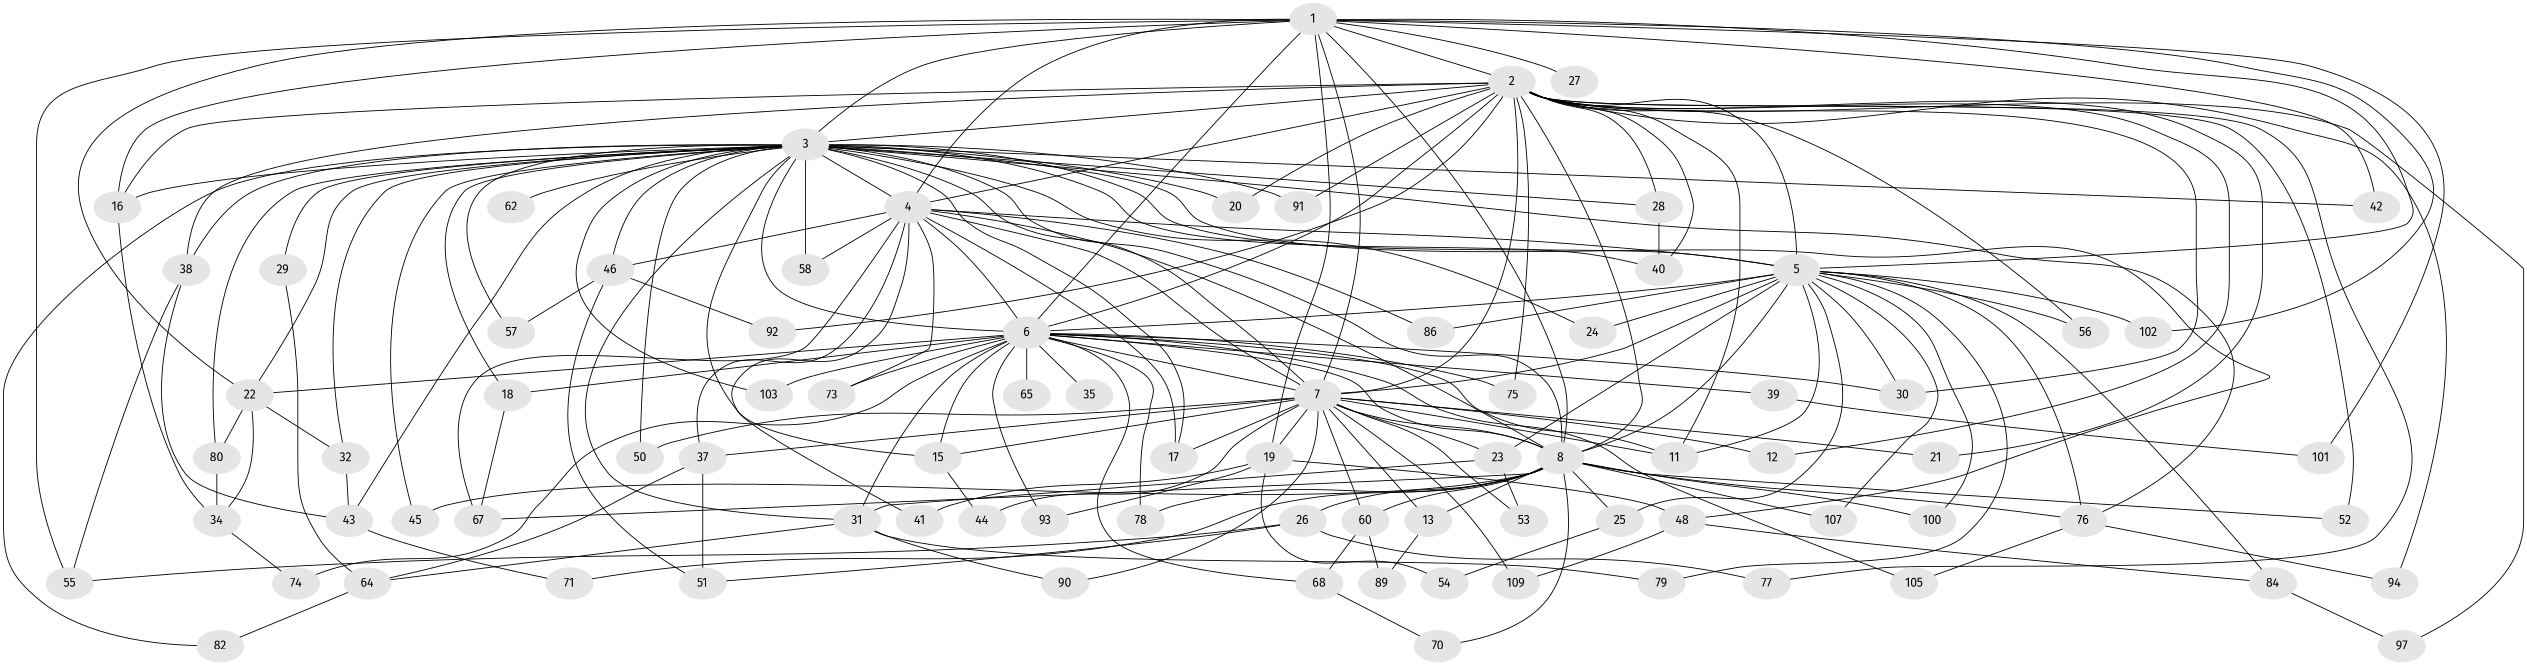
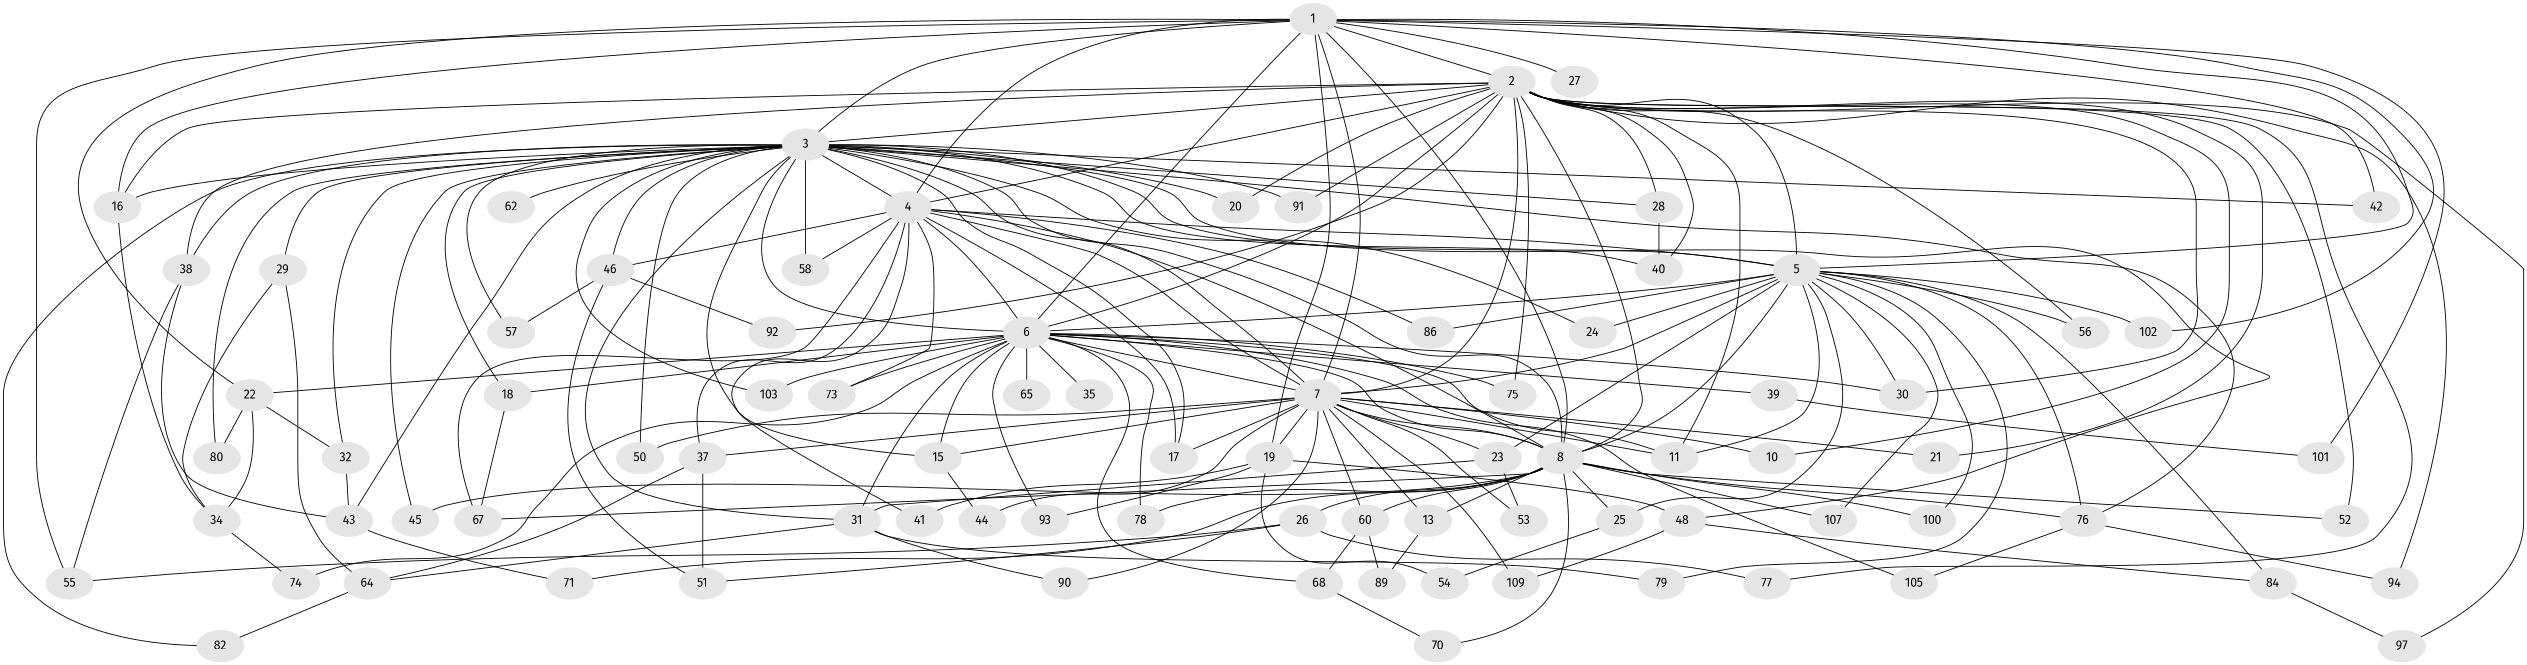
edge "3" -- "22": removed
node "12": label "12" -> "10"
edge "80" -- "34": now "29" -- "34"
